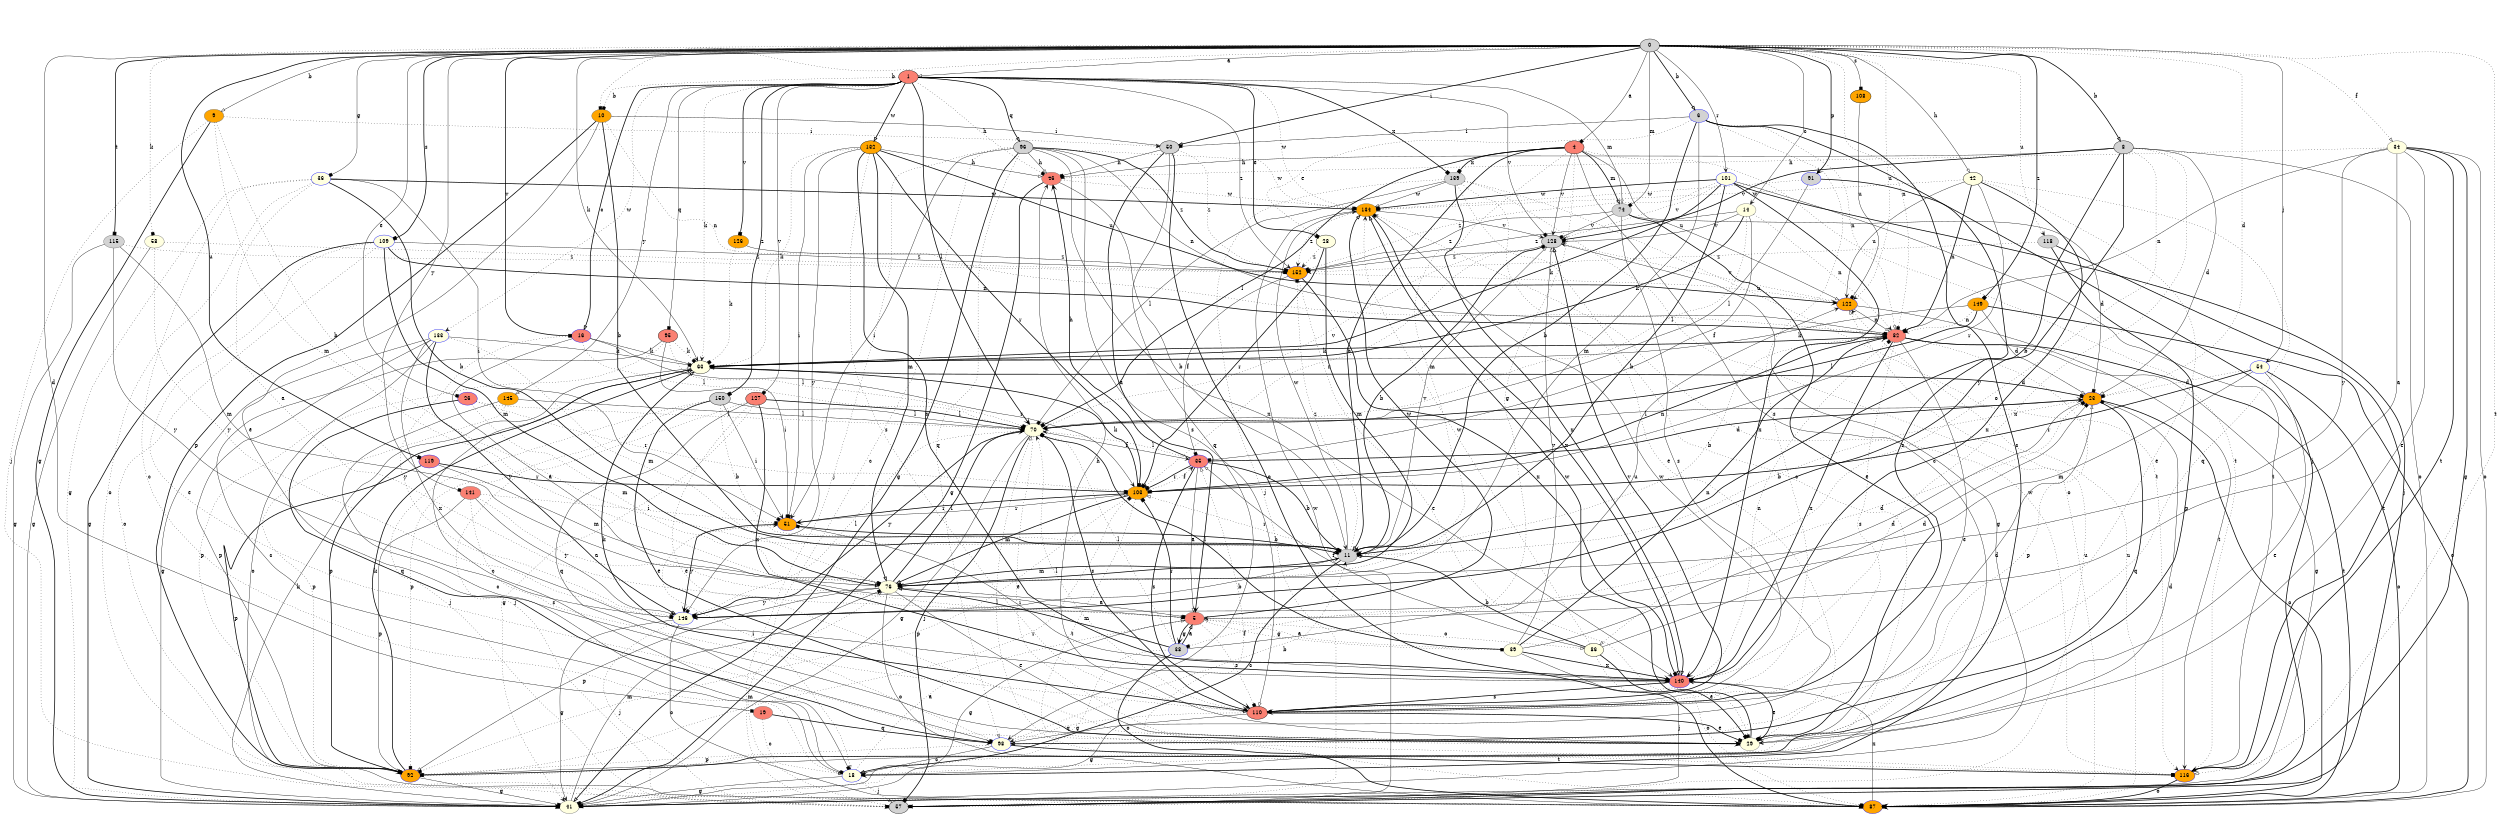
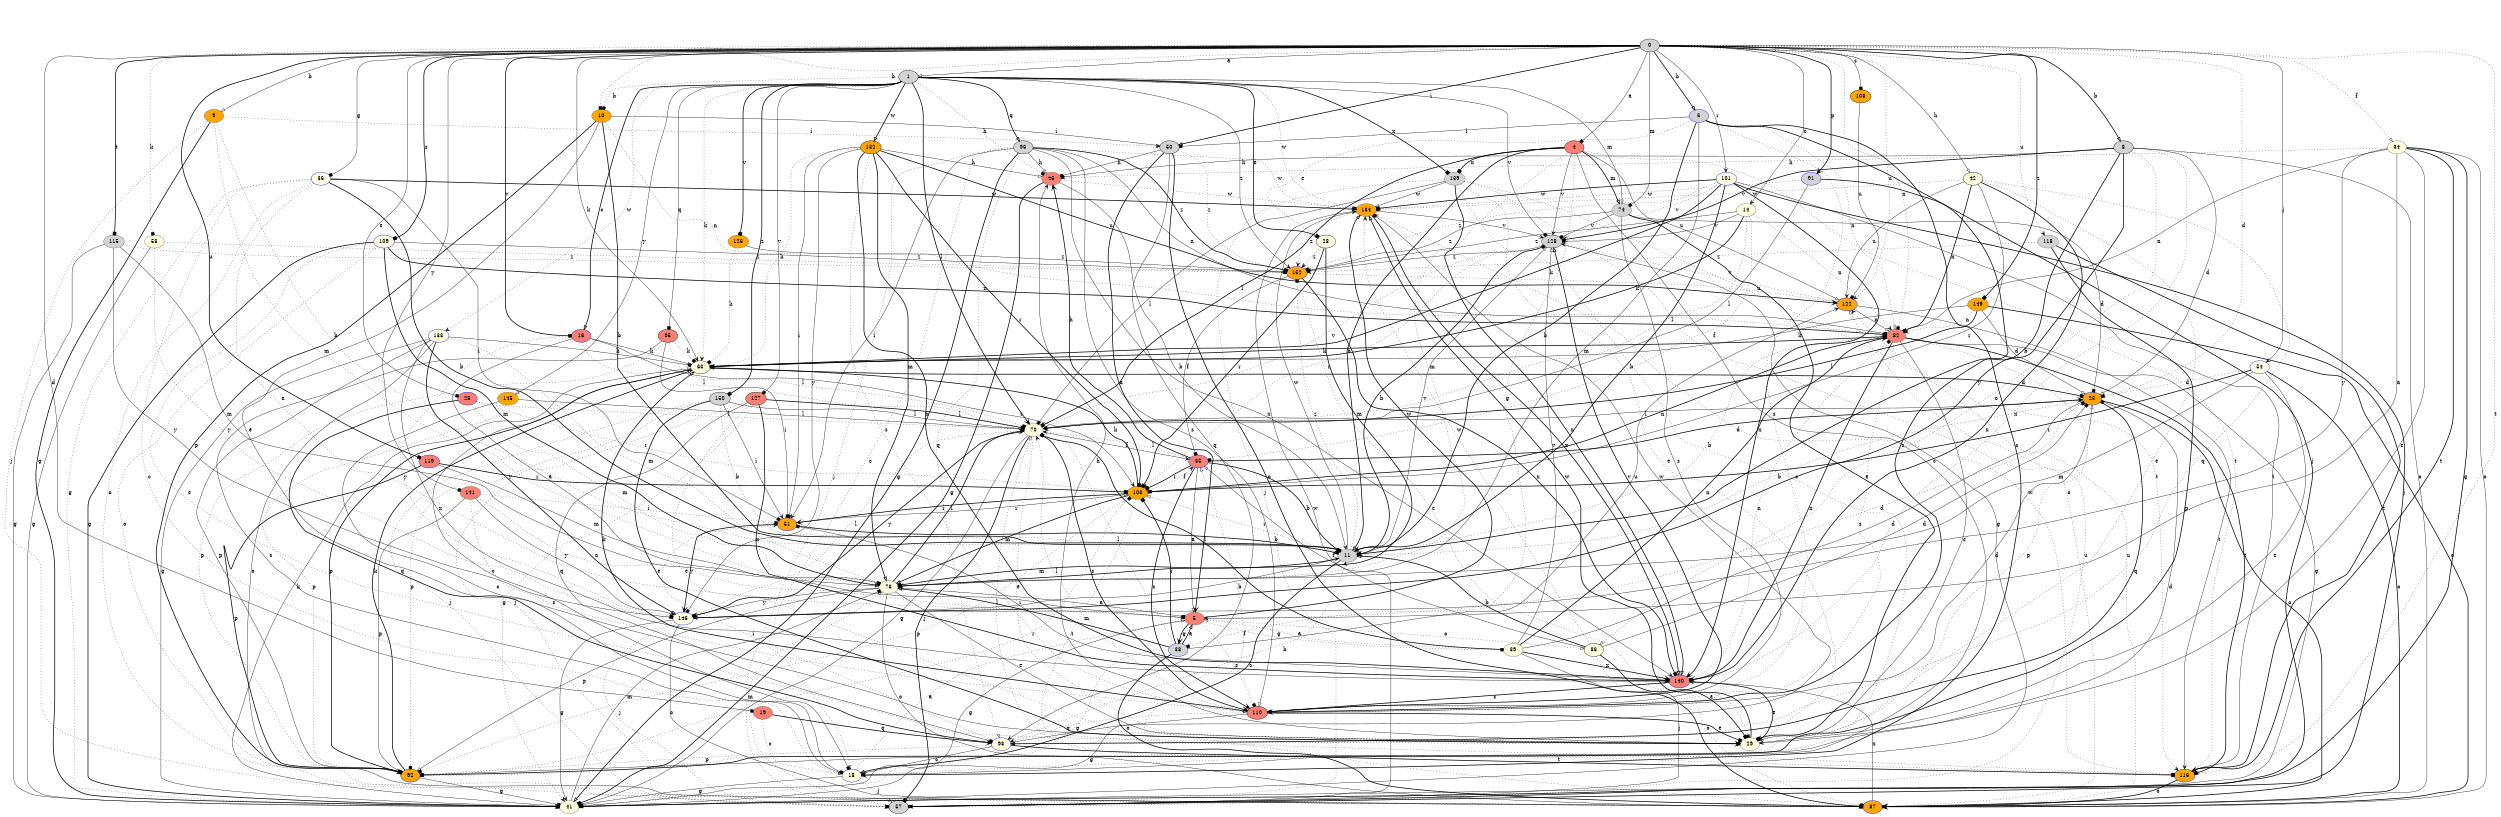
edge "0" -> "23": arrowhead onormal -> vee
node "1": fillcolor salmon -> lightgrey
edge "14" -> "35": style solid -> dotted
edge "82" -> "87": now "82" -> "116"
